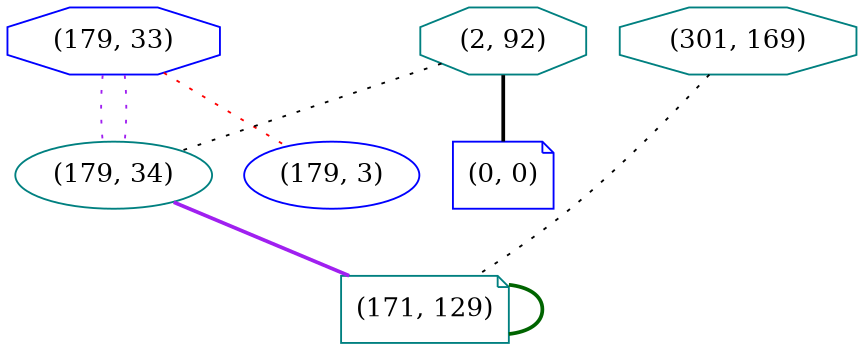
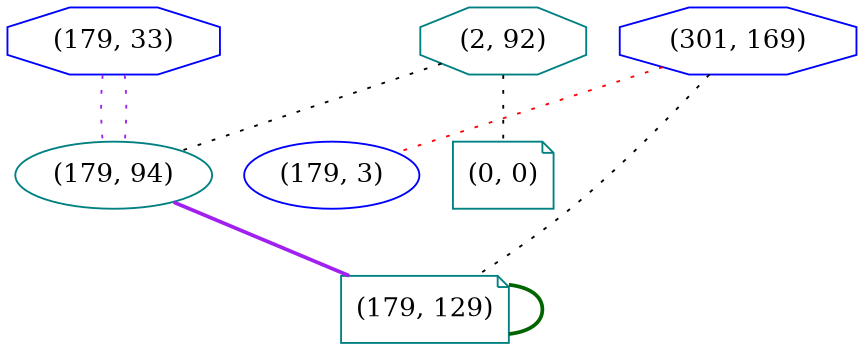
node "(301, 169)": color teal -> blue
edge "(2, 92)" -- "(0, 0)": style bold -> dotted
edge "(179, 33)" -- "(179, 3)": now "(301, 169)" -- "(179, 3)"
node "(179, 34)": label "(179, 34)" -> "(179, 94)"
node "(0, 0)": color blue -> teal
node "(171, 129)": label "(171, 129)" -> "(179, 129)"
